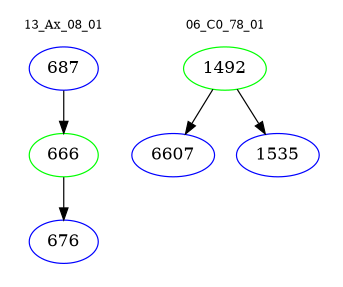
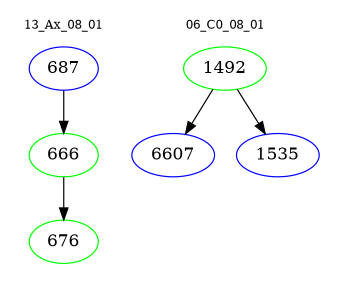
cluster "06_C0_78_01": label "06_C0_78_01" -> "06_C0_08_01"
node "676": color blue -> green
